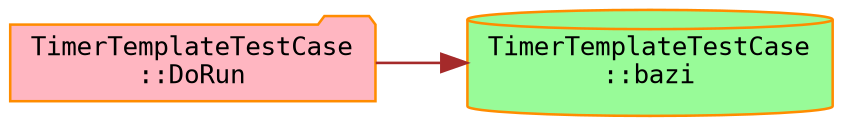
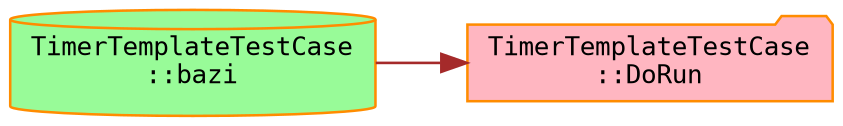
edge "TimerTemplateTestCase ::DoRun" -> "TimerTemplateTestCase ::bazi": reversed
